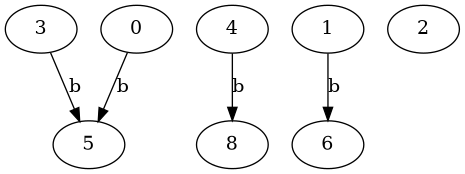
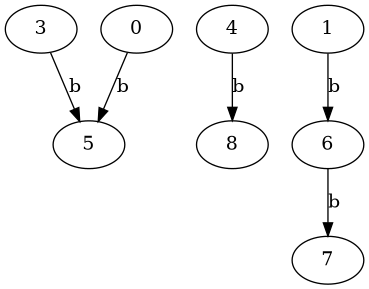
node "2": removed
node "7": added
